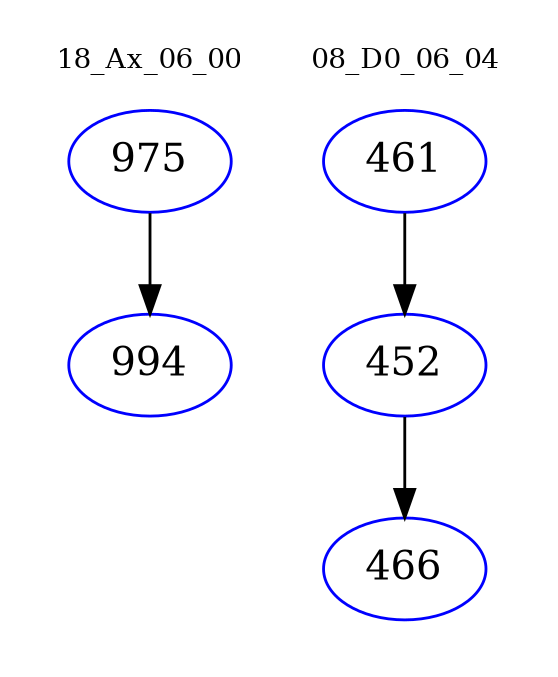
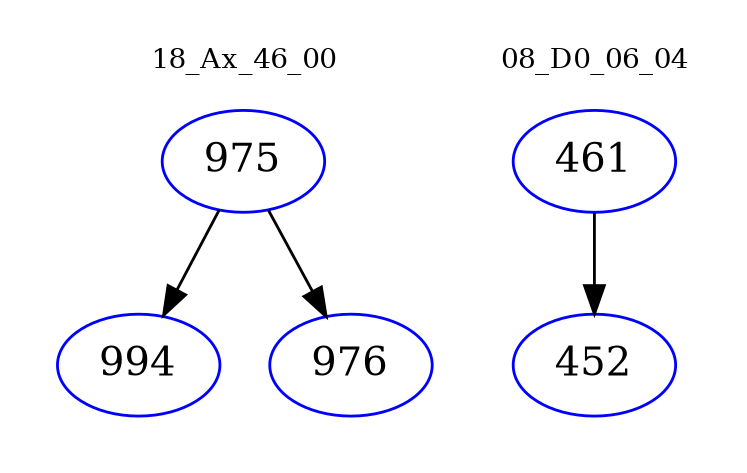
cluster "18_Ax_06_00": label "18_Ax_06_00" -> "18_Ax_46_00"
node "976": added
node "466": removed
